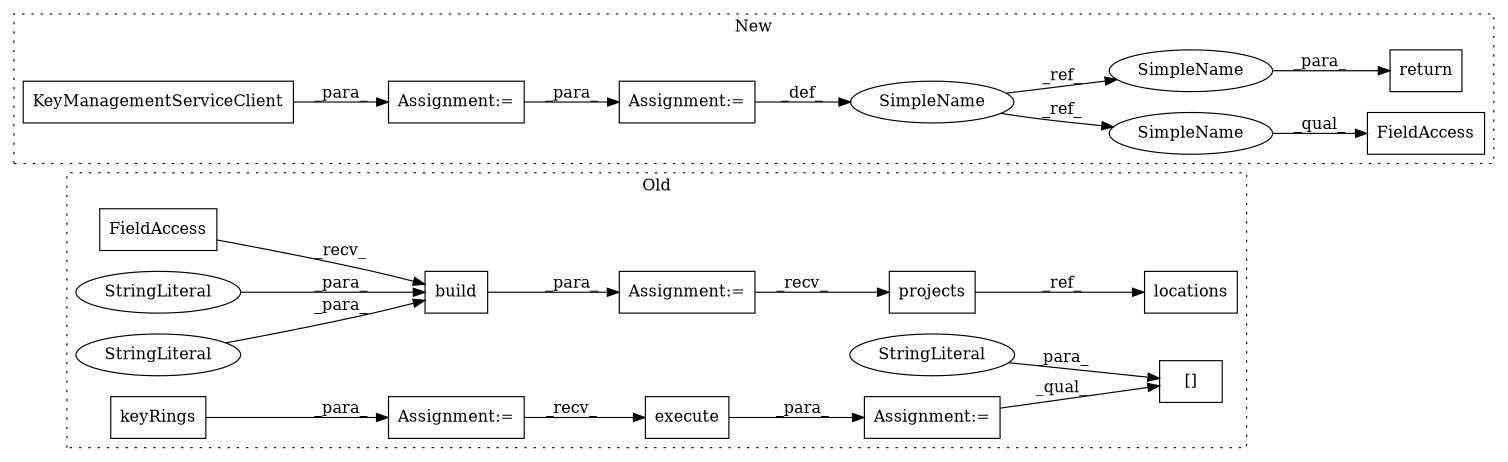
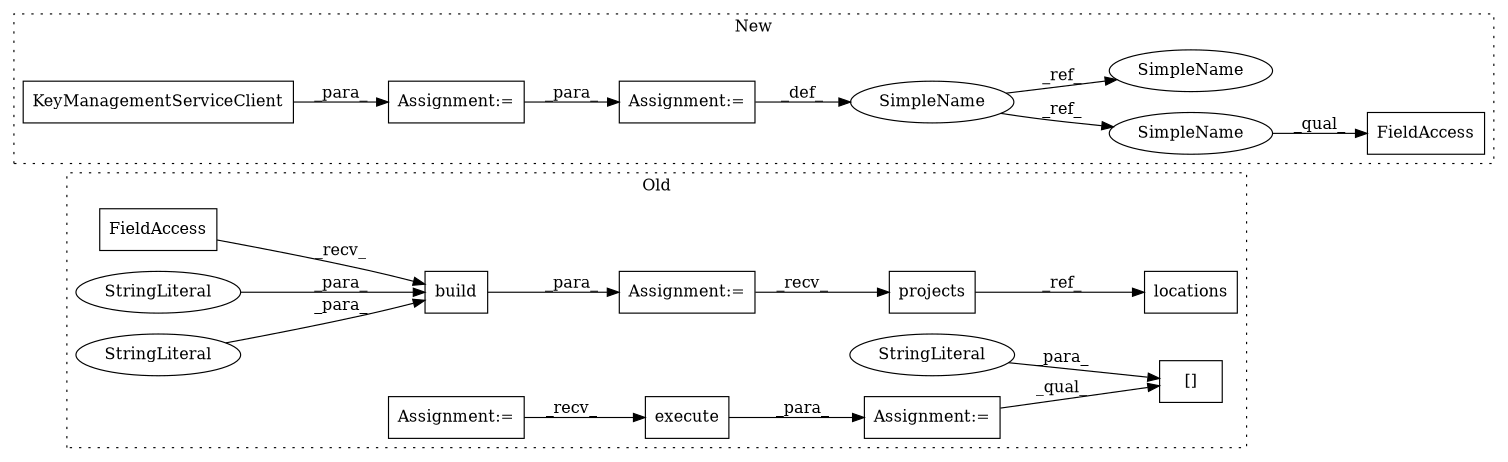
node "return": removed
node "keyRings": removed
